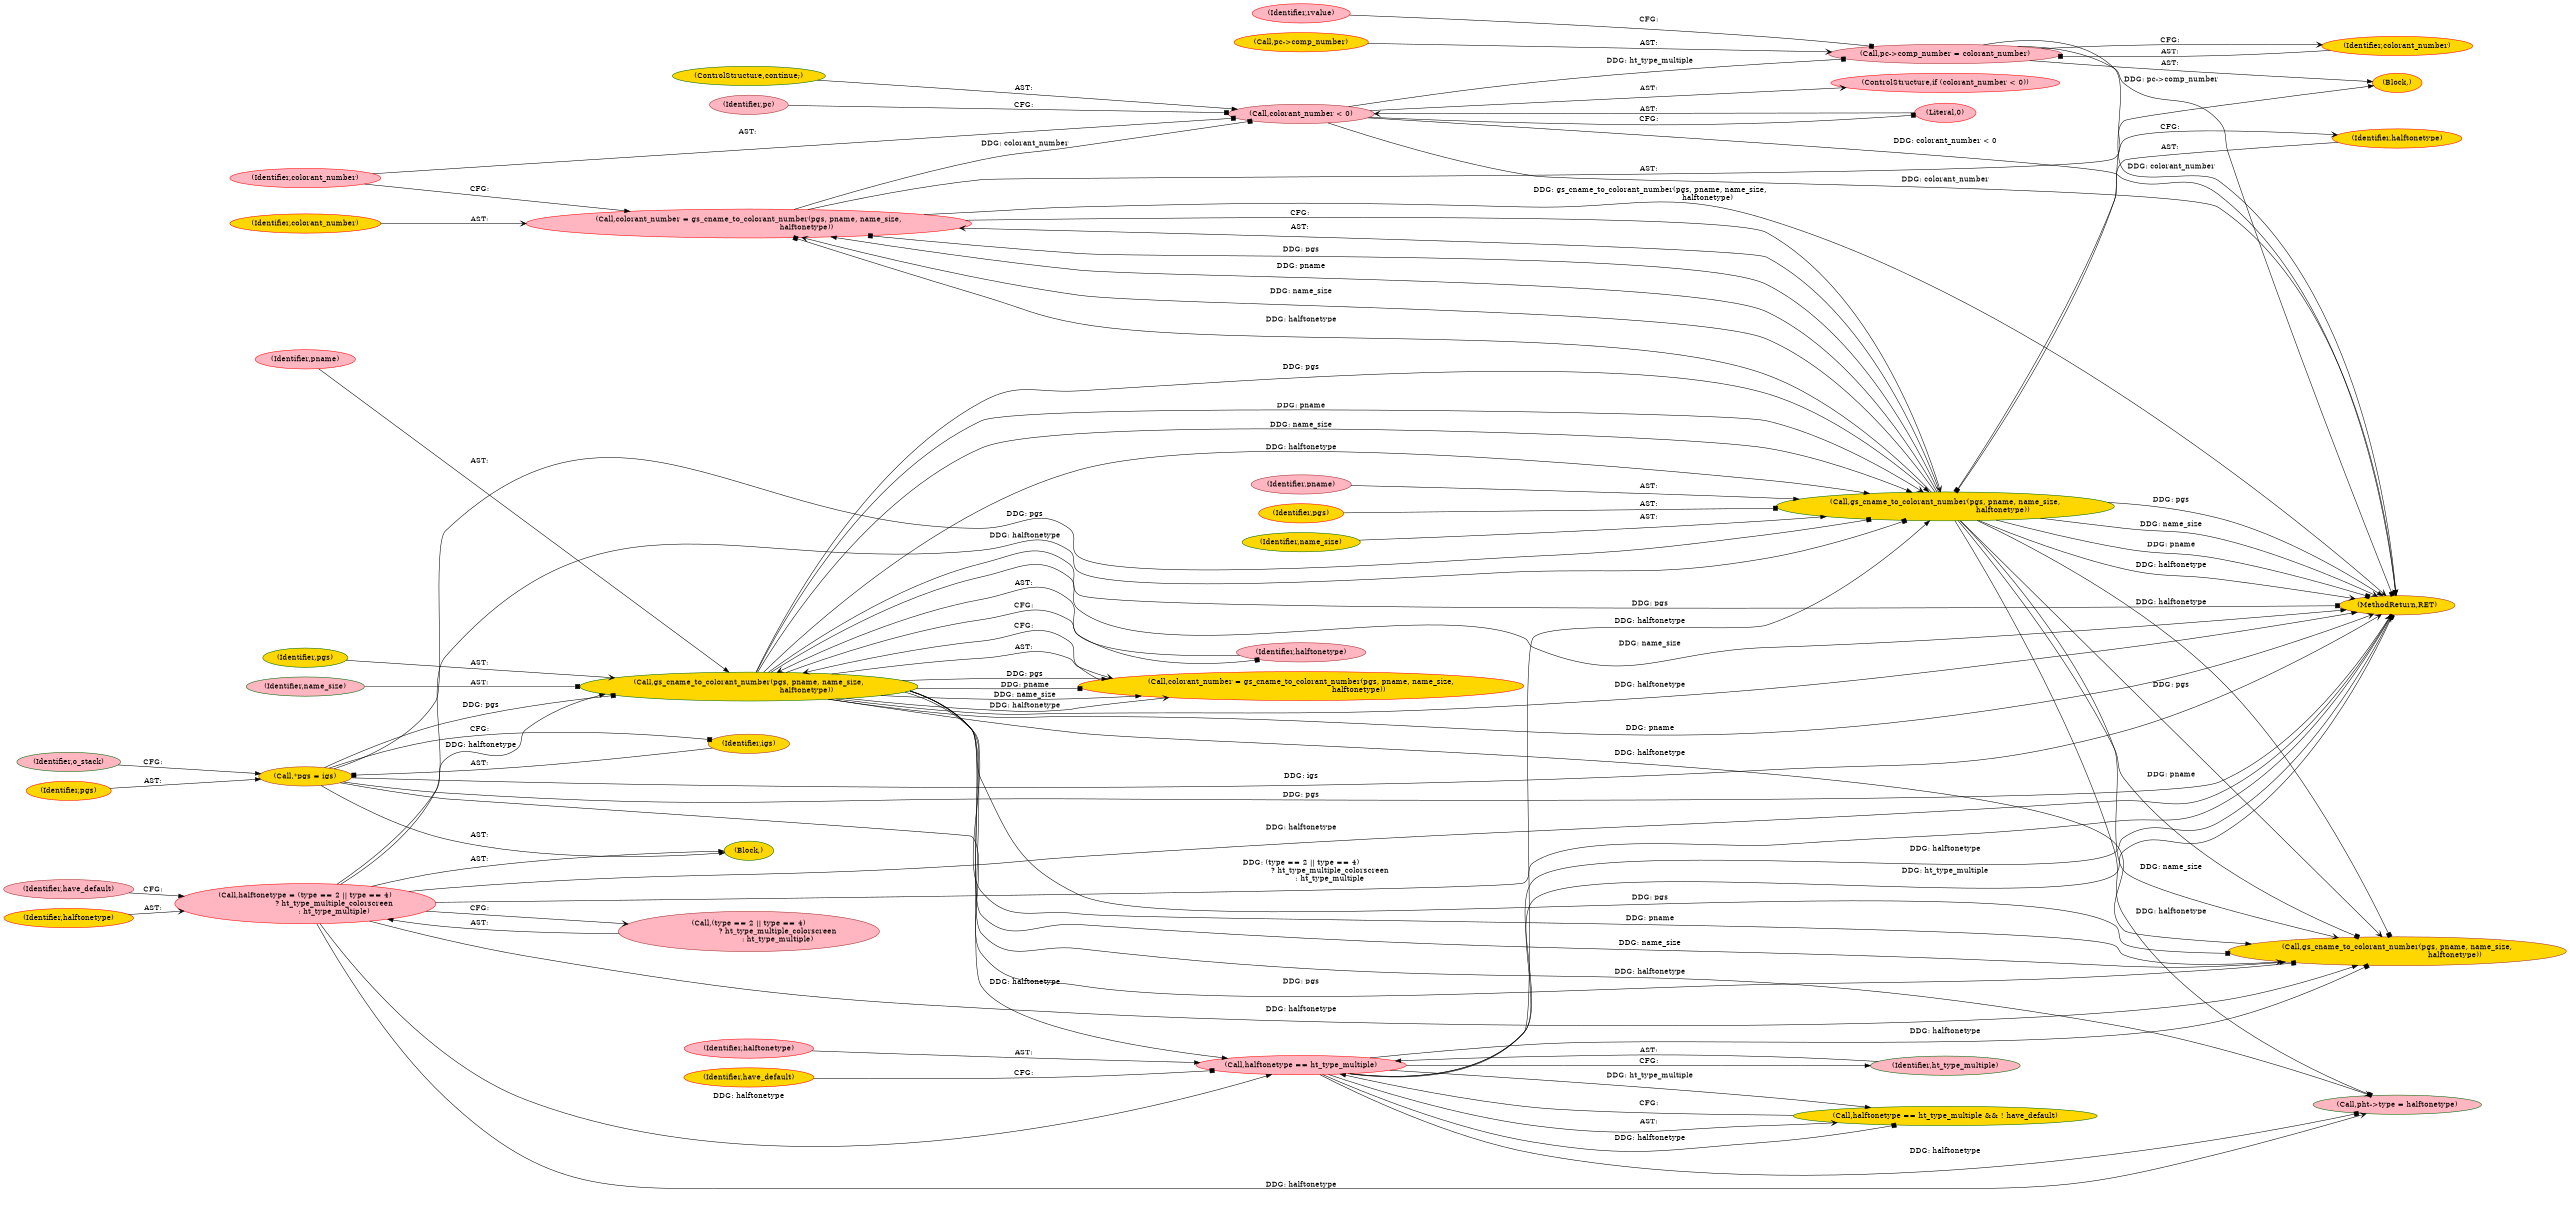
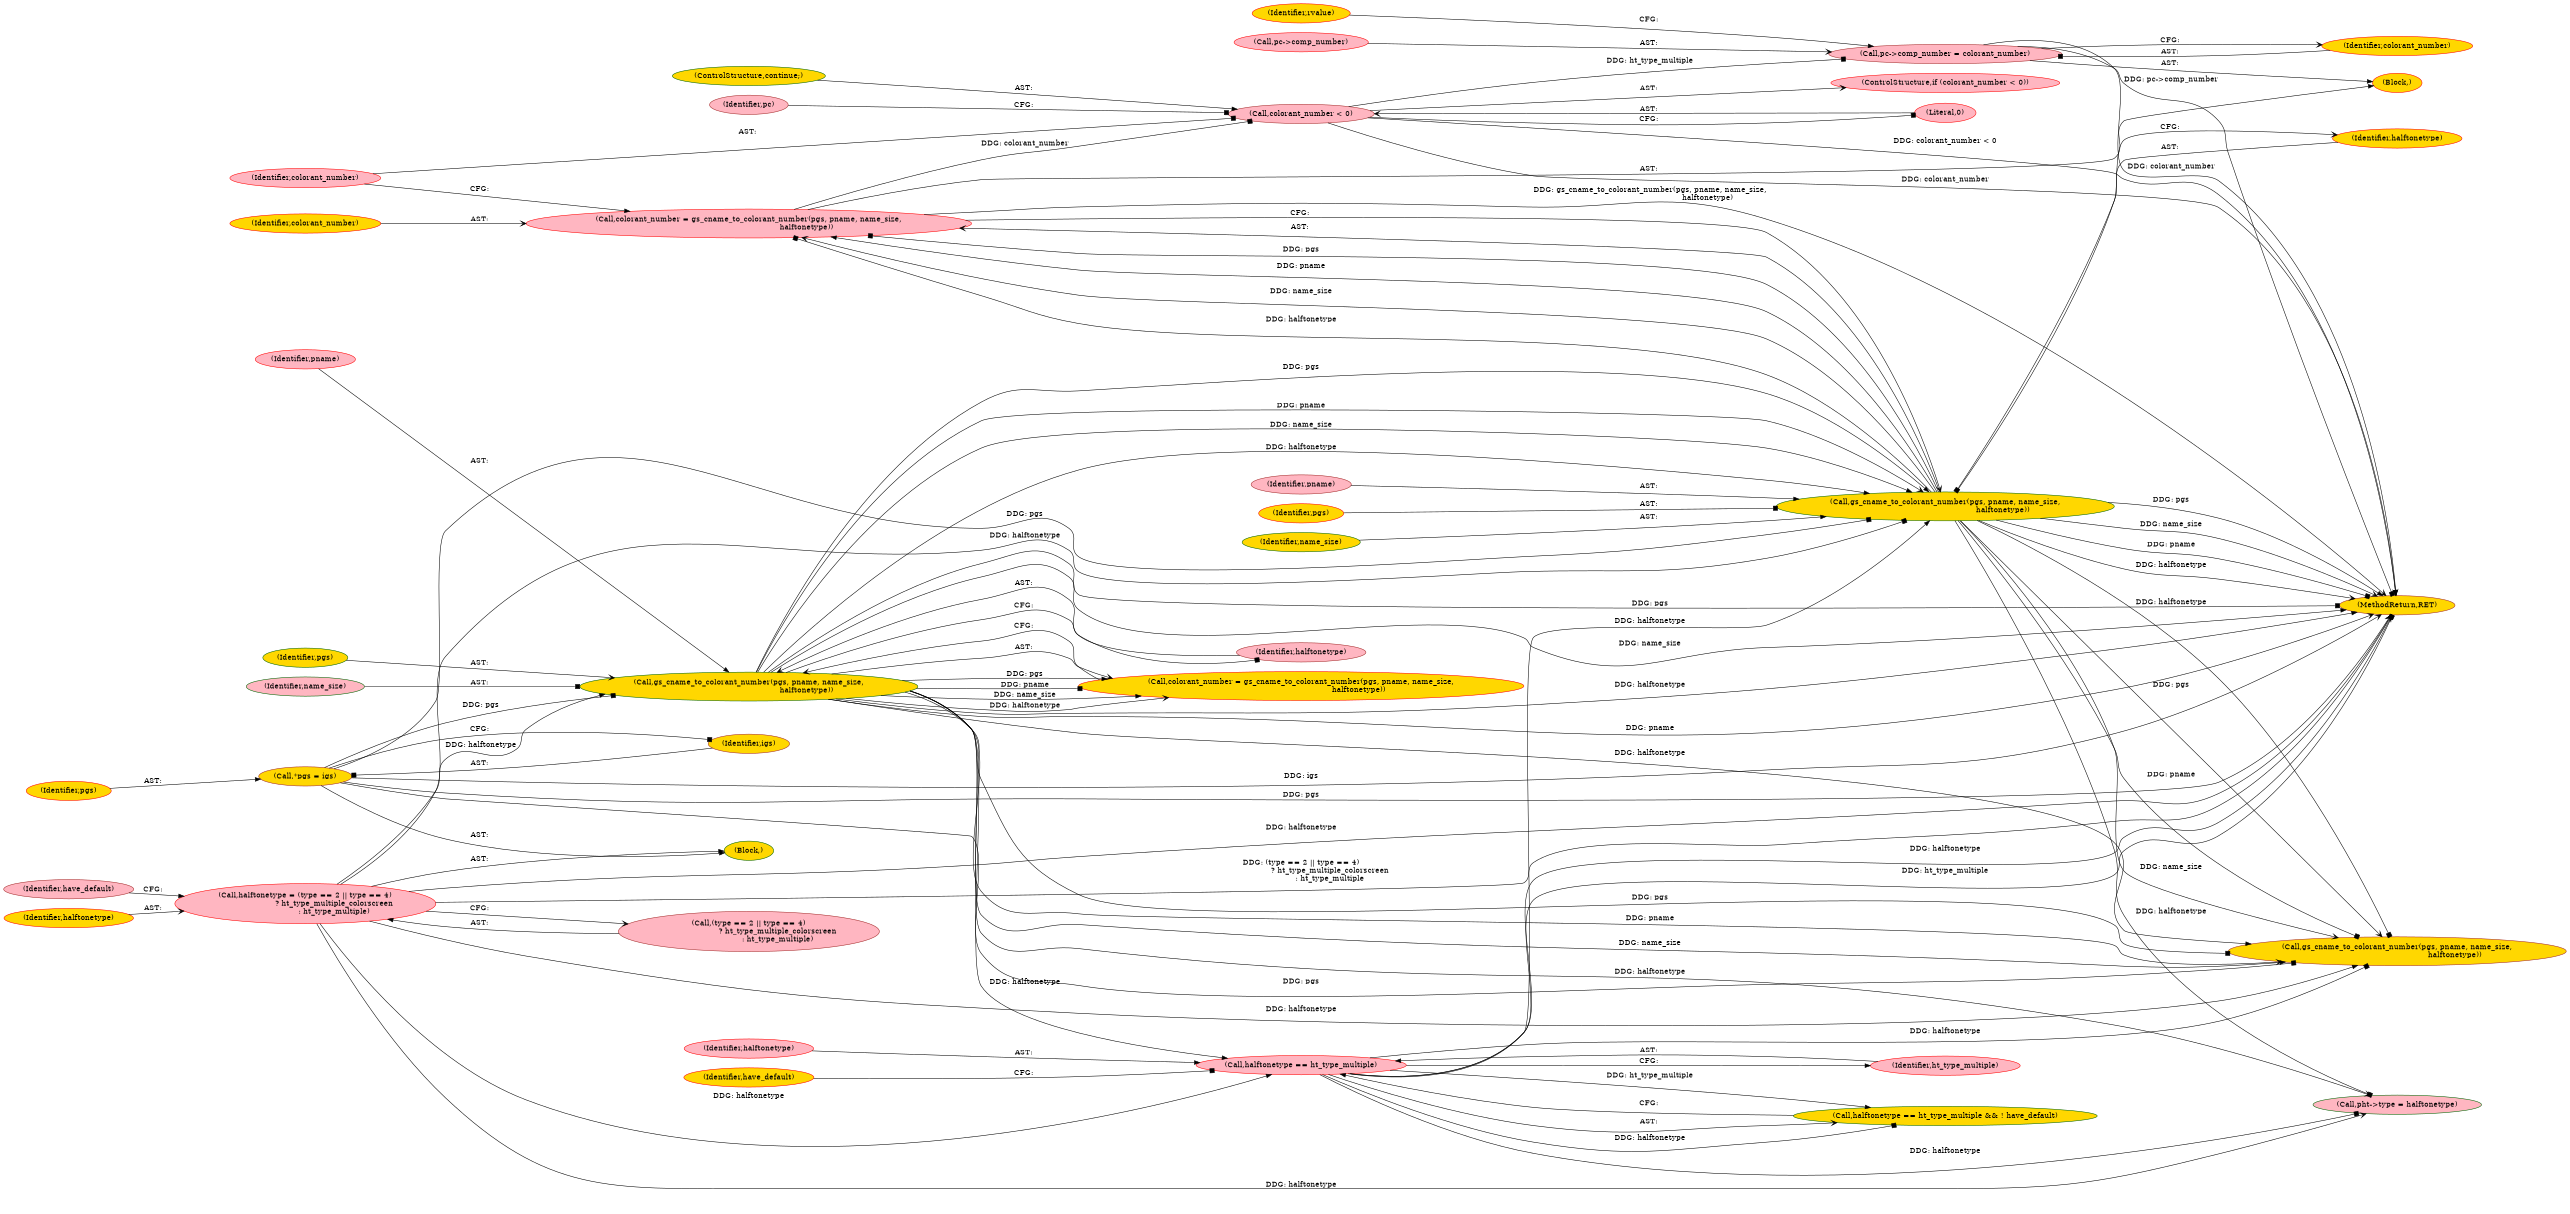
node "(Identifier,rvalue)": fillcolor lightpink -> gold
edge "(Identifier,rvalue)" -> "(Call,pc->comp_number = colorant_number)": arrowhead box -> normal
node "(Call,pc->comp_number)": fillcolor gold -> lightpink
node "(Identifier,o_stack)": removed
node "(Identifier,ht_type_multiple)": color darkgreen -> red
